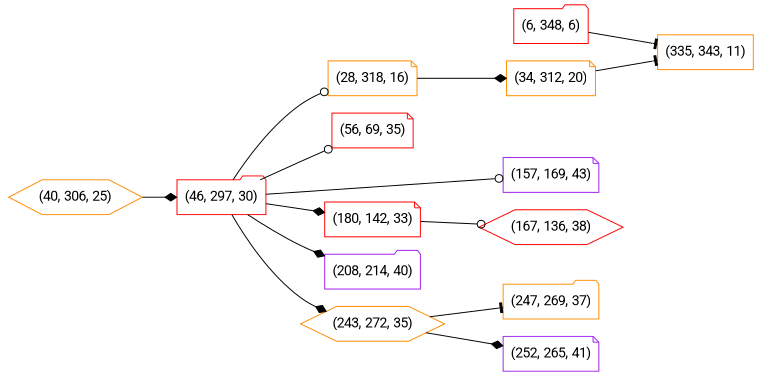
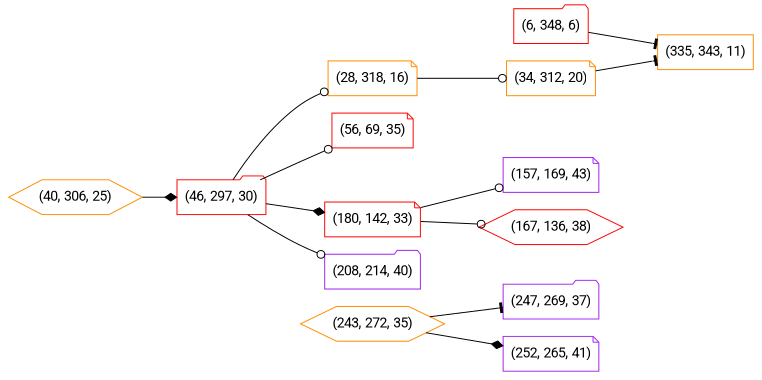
edge "(28, 318, 16)" -> "(34, 312, 20)": arrowhead diamond -> odot
edge "(46, 297, 30)" -> "(157, 169, 43)": now "(180, 142, 33)" -> "(157, 169, 43)"
edge "(46, 297, 30)" -> "(208, 214, 40)": arrowhead diamond -> odot
edge "(46, 297, 30)" -> "(243, 272, 35)": removed
node "(247, 269, 37)": color darkorange -> purple
